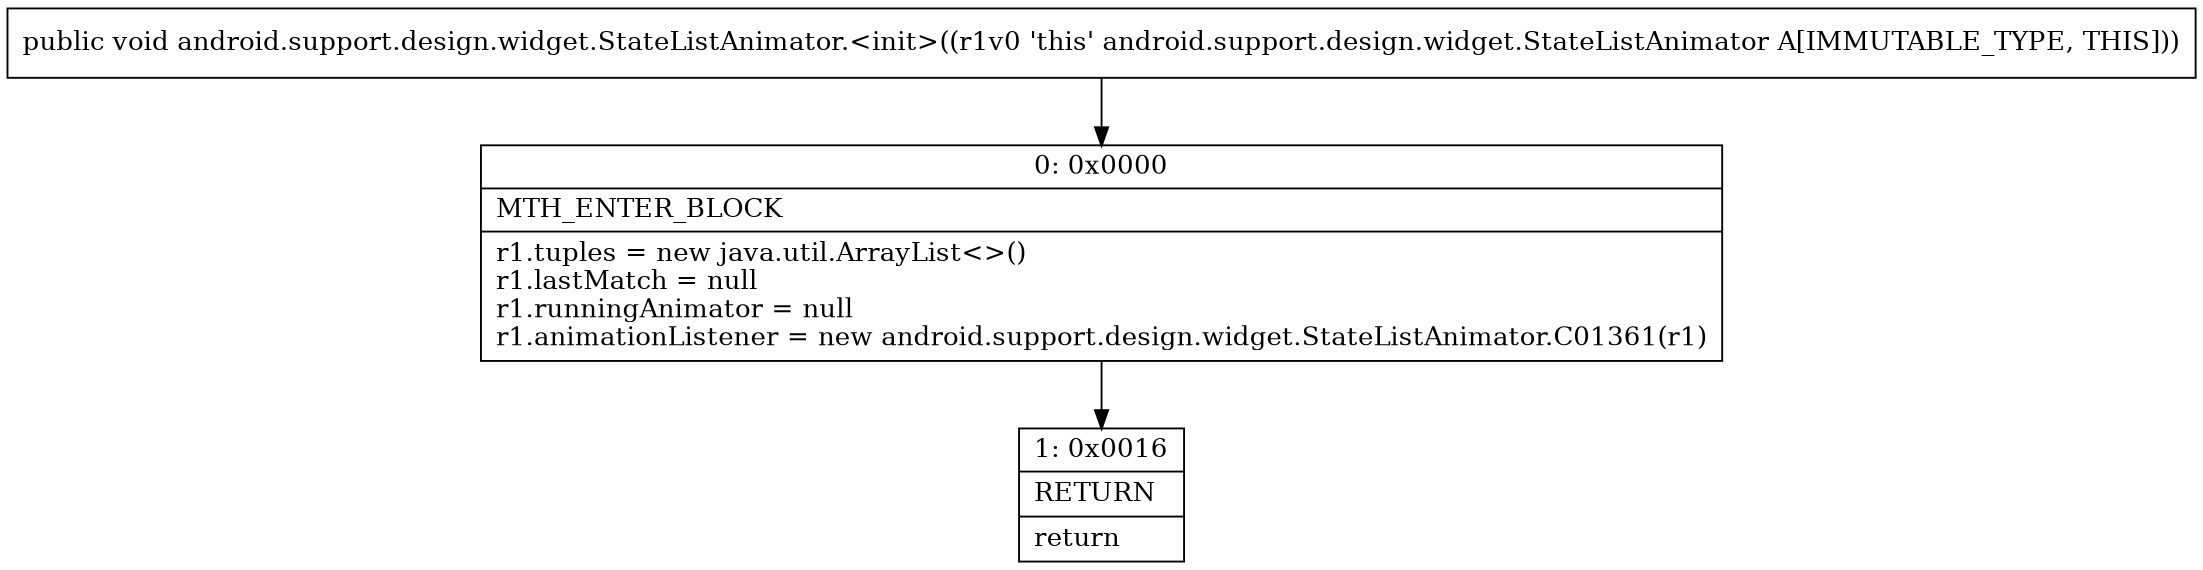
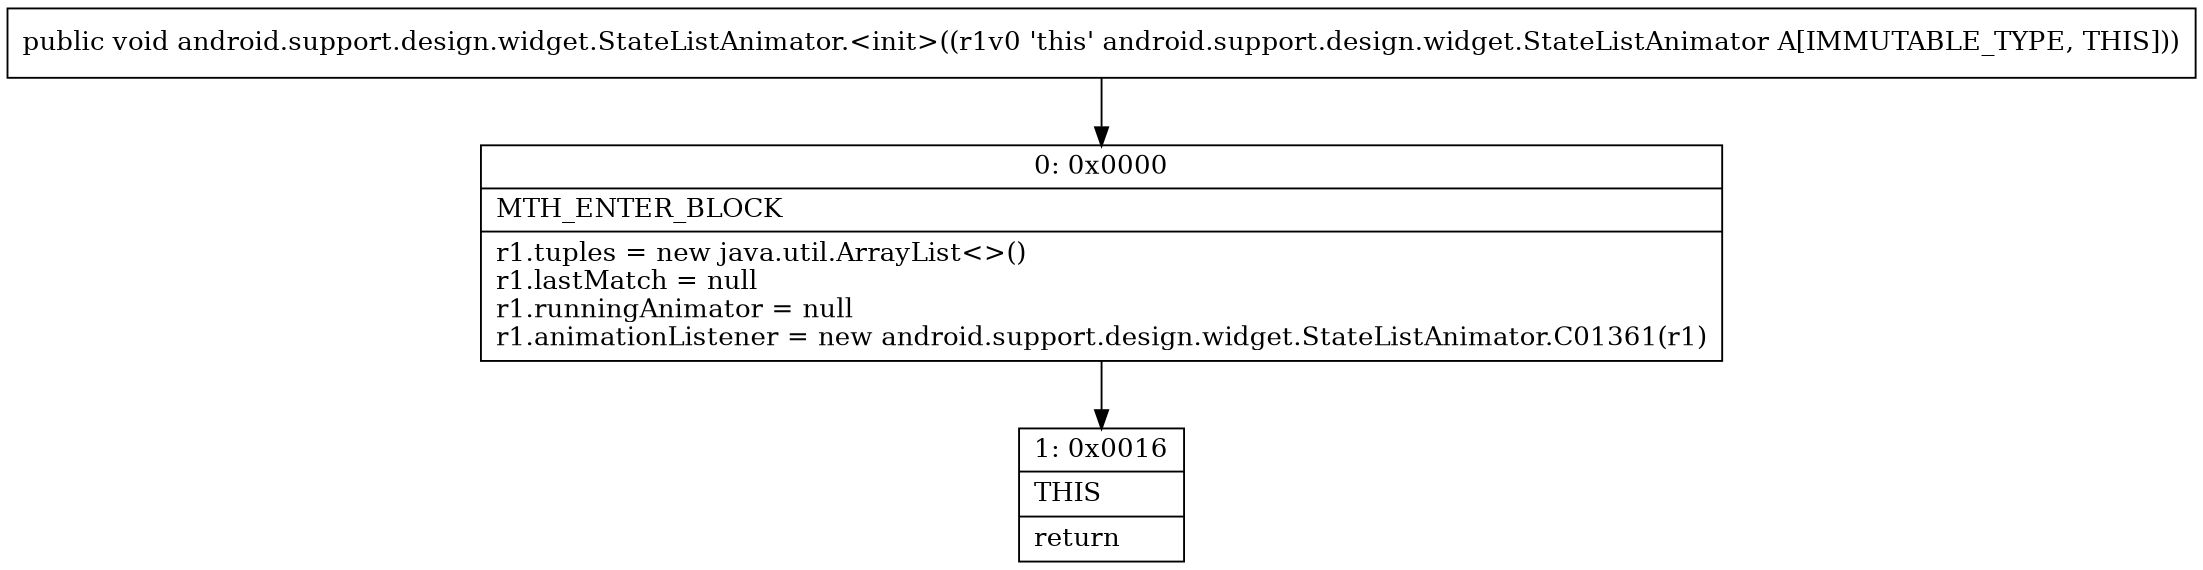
node "1: 0x0016": text "RETURN" -> "THIS"
